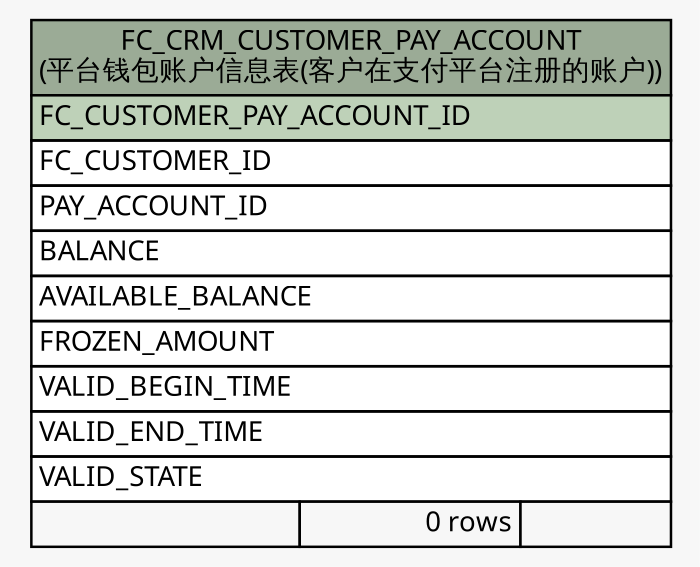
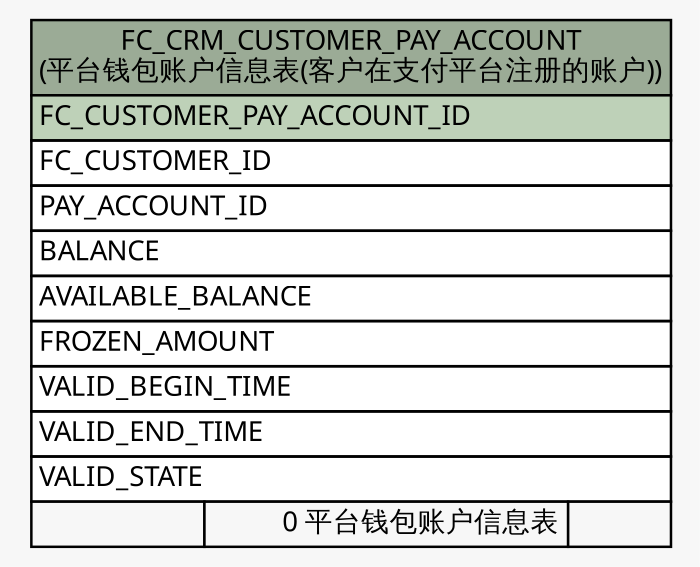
node "FC_CRM_CUSTOMER_PAY_ACCOUNT": text "0 rows" -> "0 平台钱包账户信息表"
